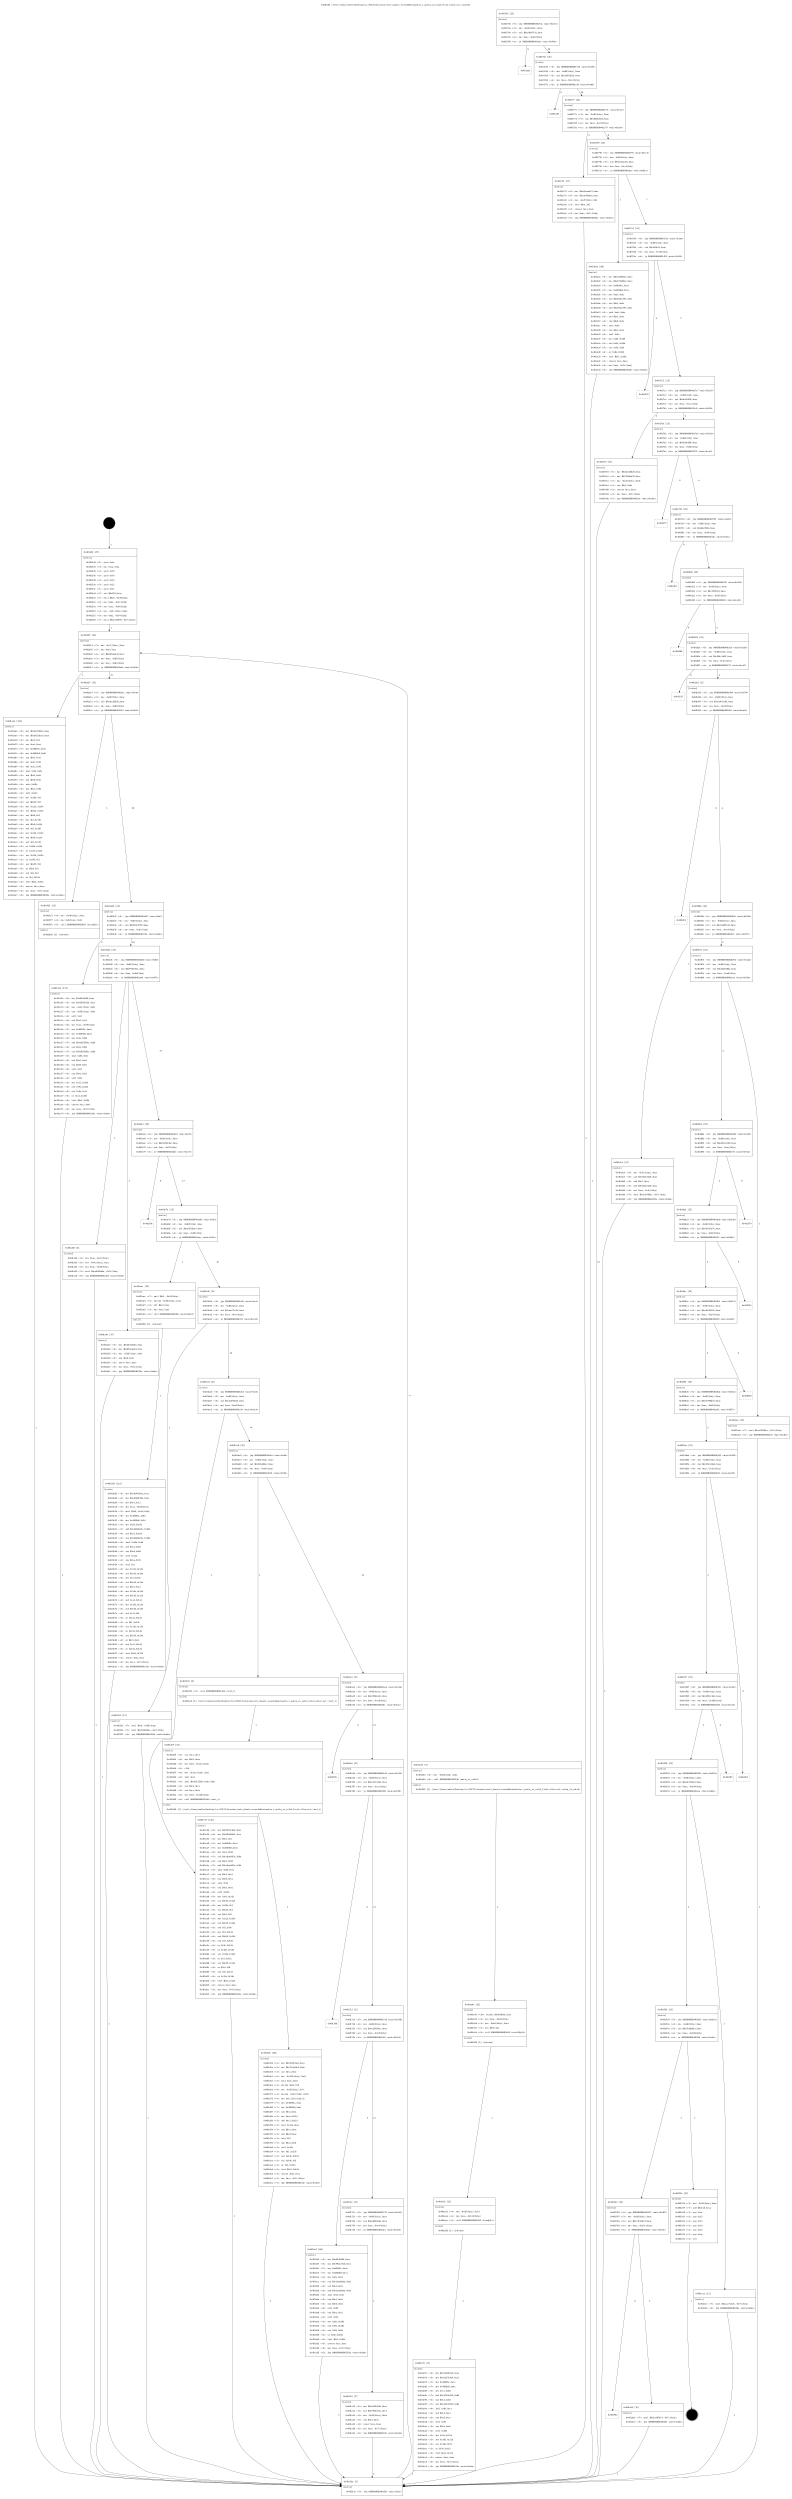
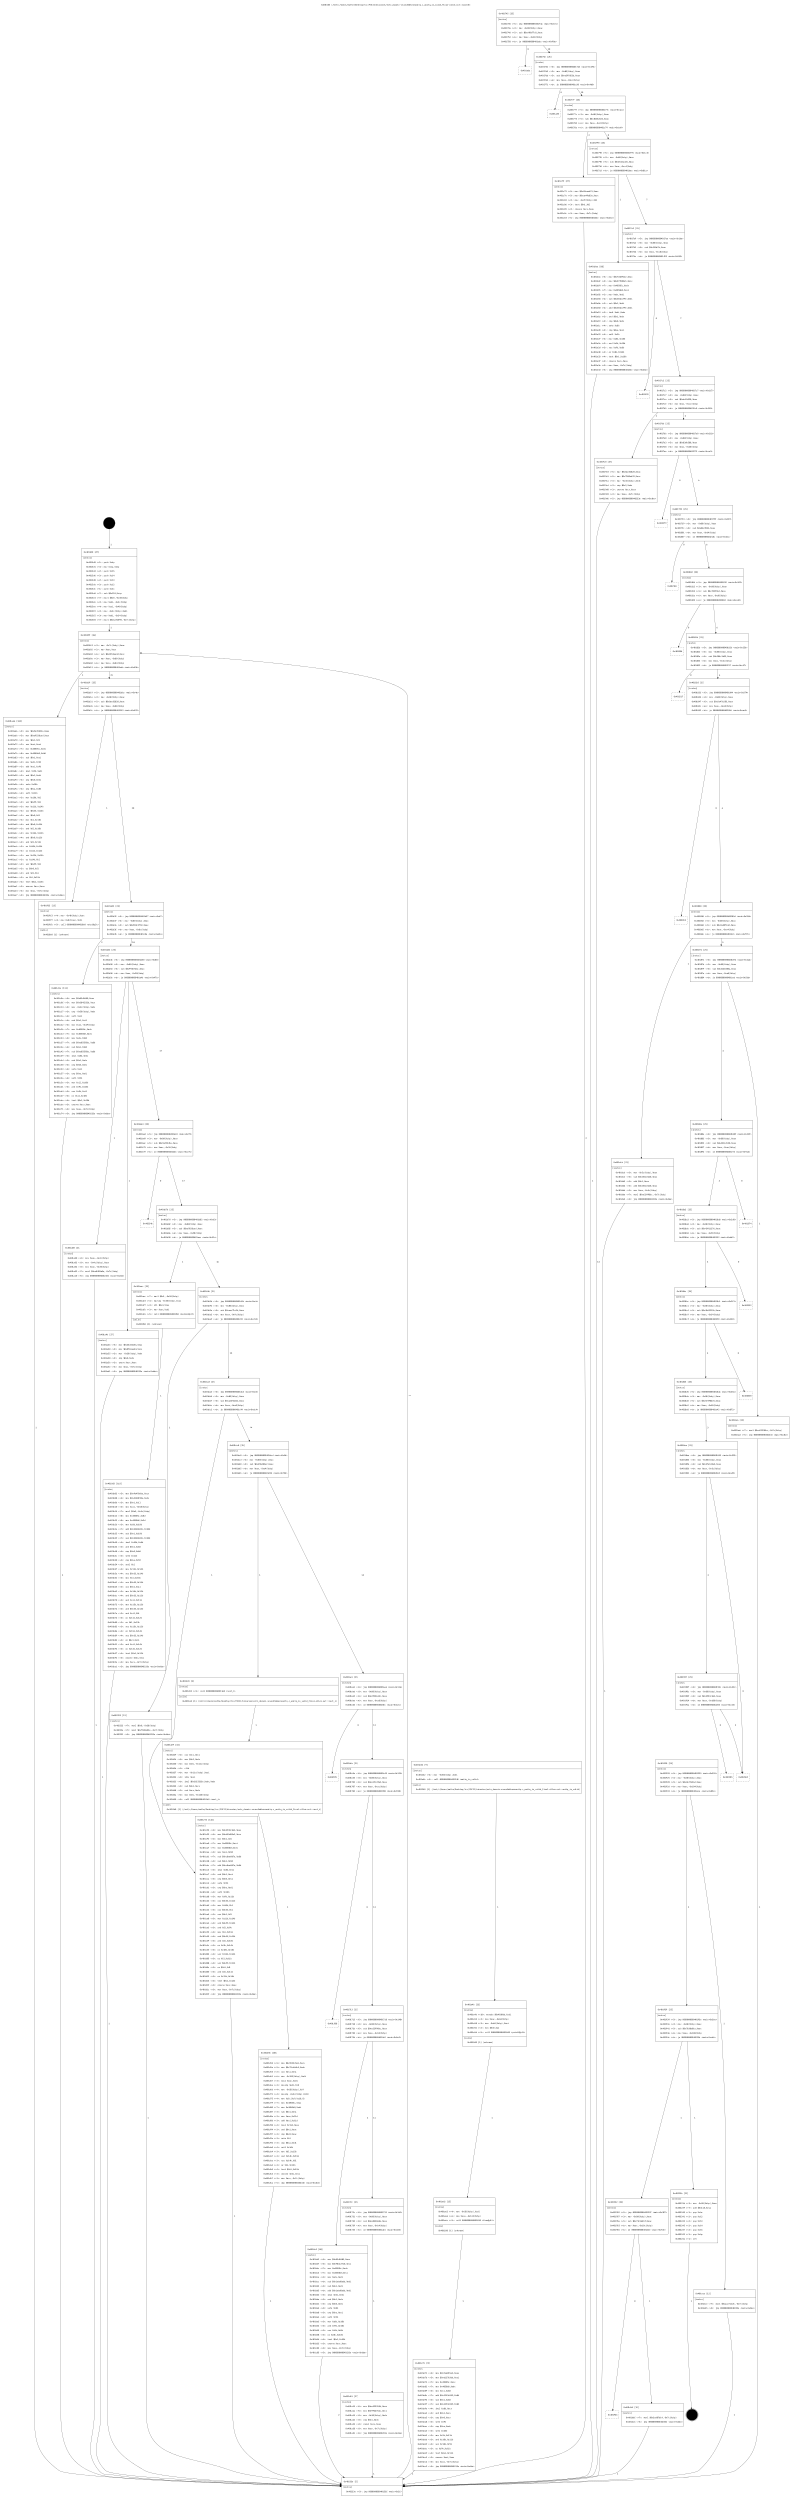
edge "0x401907 [25]" -> "0x401920 [25]": now "0x401907 [25]" -> "0x4020a9"
